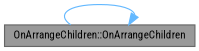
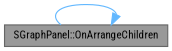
node "OnArrangeChildren::OnArrangeChildren": label "OnArrangeChildren::OnArrangeChildren" -> "SGraphPanel::OnArrangeChildren"
